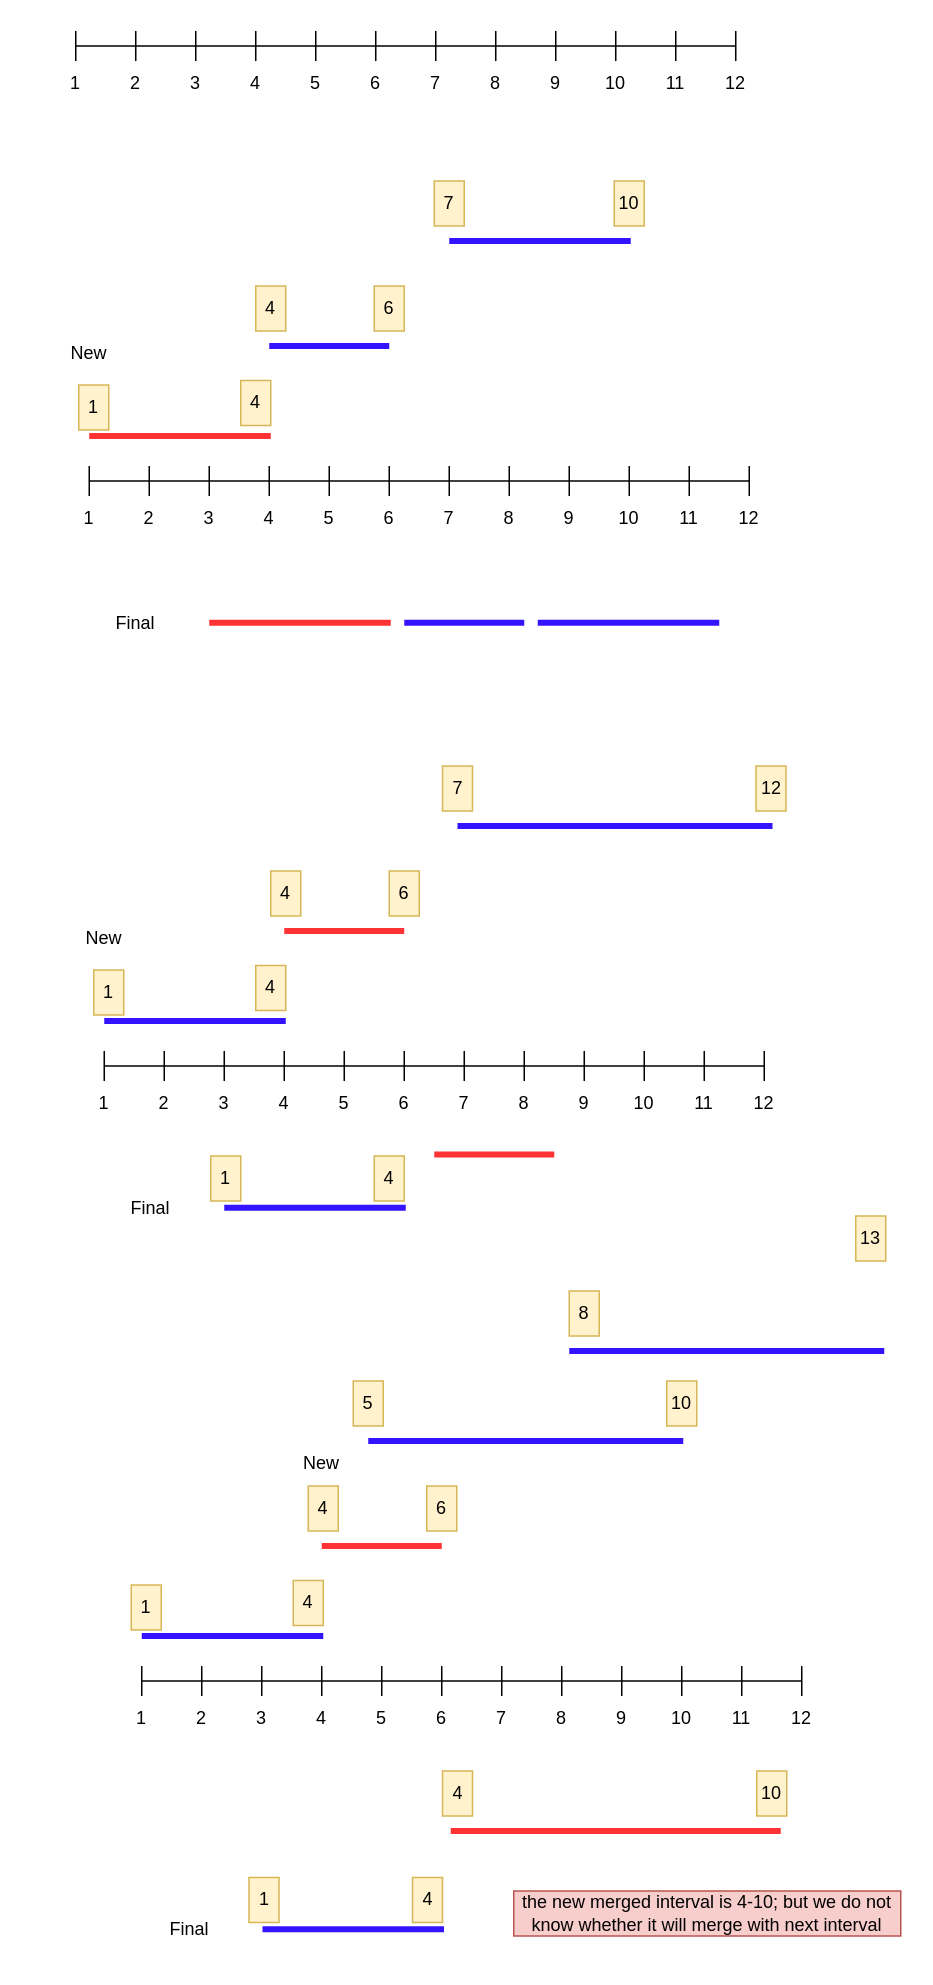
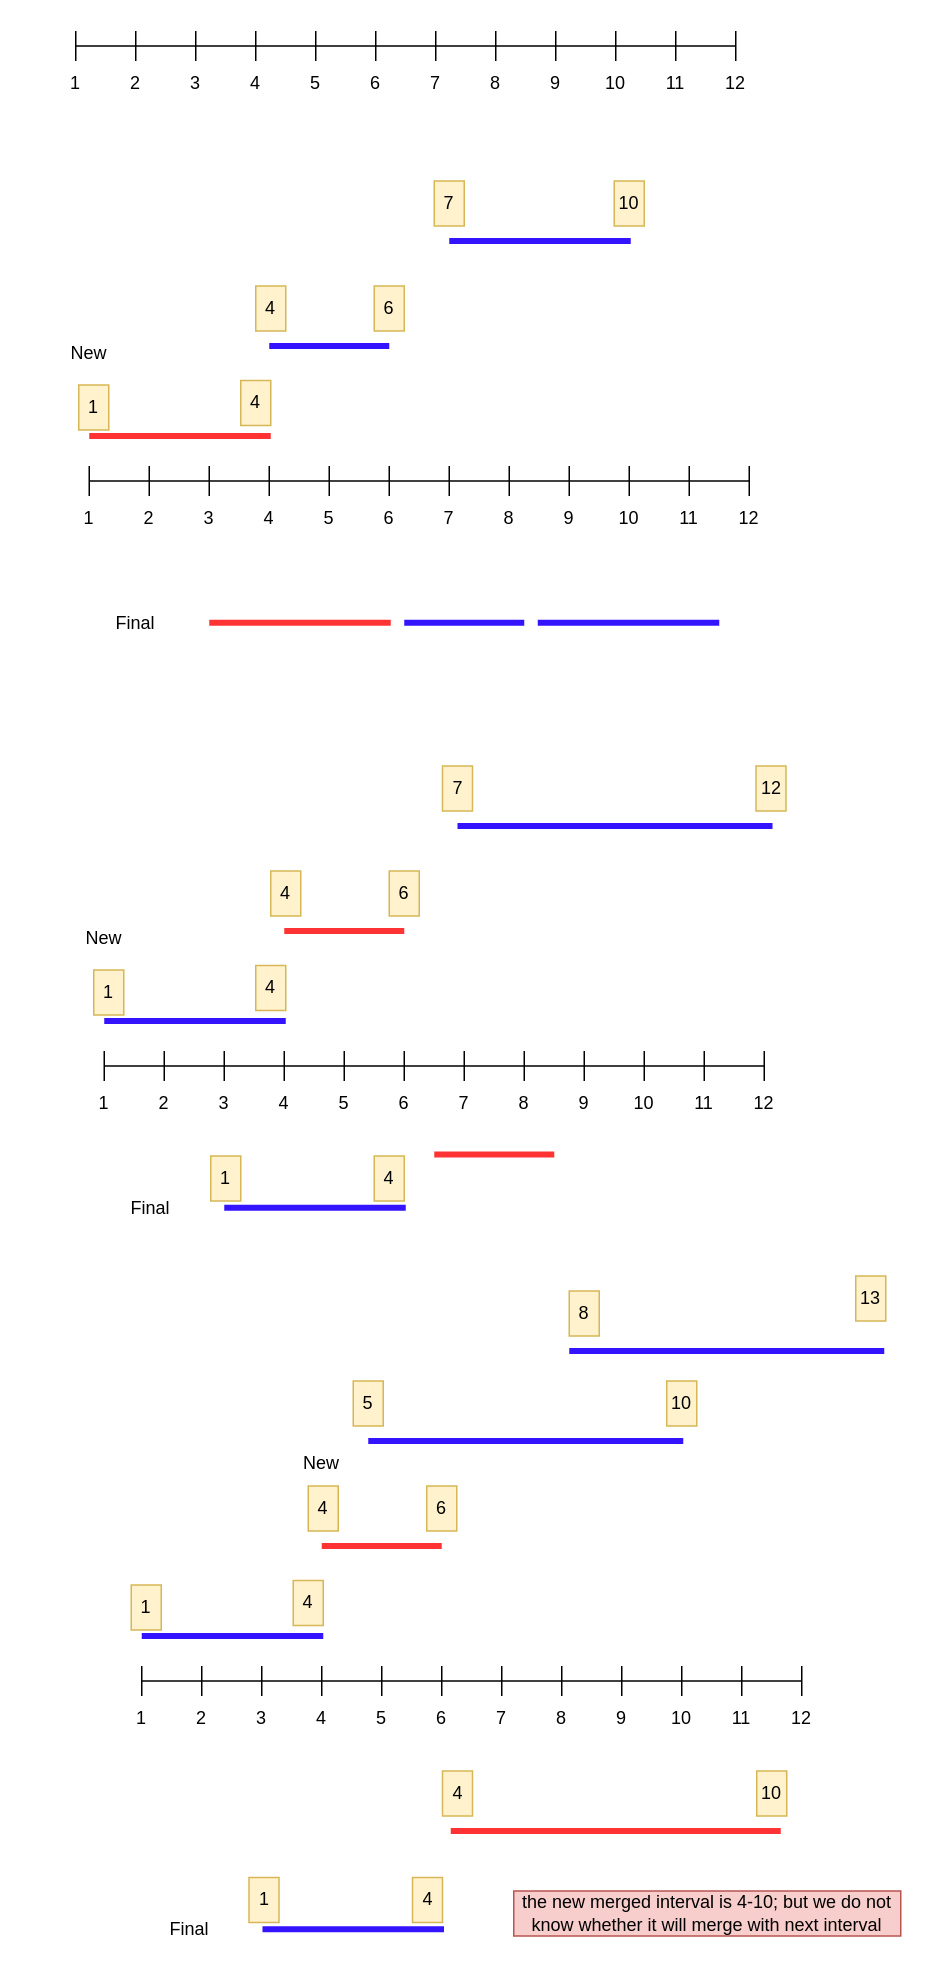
node "13": moved (871, 1238) -> (871, 1298)
